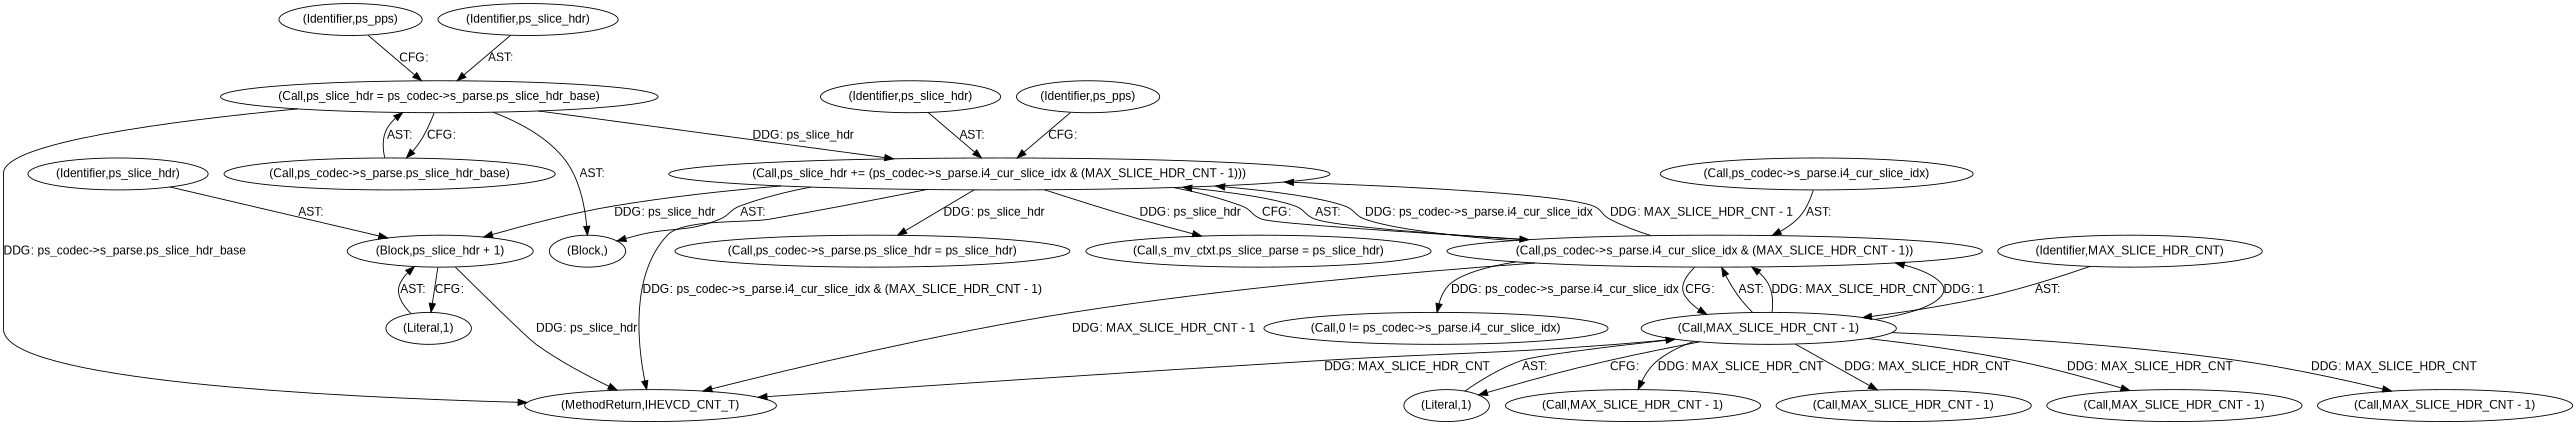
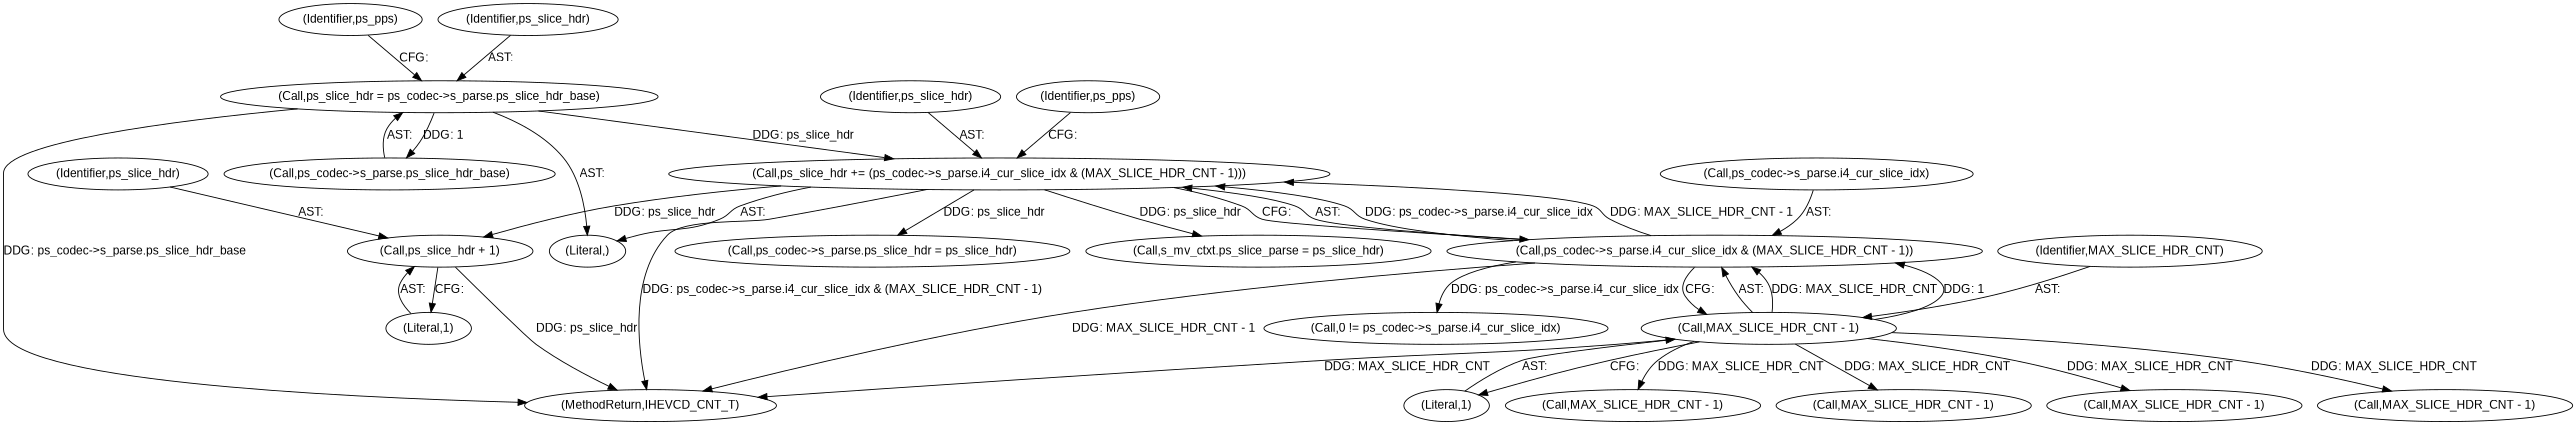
edge "(Call,ps_slice_hdr = ps_codec->s_parse.ps_slice_hdr_base)" -> "(Call,ps_codec->s_parse.ps_slice_hdr_base)": label "CFG: " -> "DDG: 1"
node "(Block,ps_slice_hdr + 1)": label "(Block,ps_slice_hdr + 1)" -> "(Call,ps_slice_hdr + 1)"
node "(Block,)": label "(Block,)" -> "(Literal,)"
